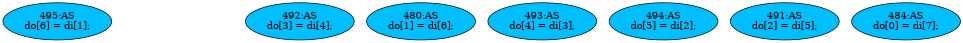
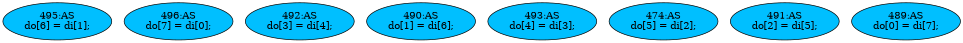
node "496:AS do[7] = di[0];": added
node "480:AS do[1] = di[6];": label "480:AS do[1] = di[6];" -> "490:AS do[1] = di[6];"
node "494:AS do[5] = di[2];": label "494:AS do[5] = di[2];" -> "474:AS do[5] = di[2];"
node "484:AS do[0] = di[7];": label "484:AS do[0] = di[7];" -> "489:AS do[0] = di[7];"
